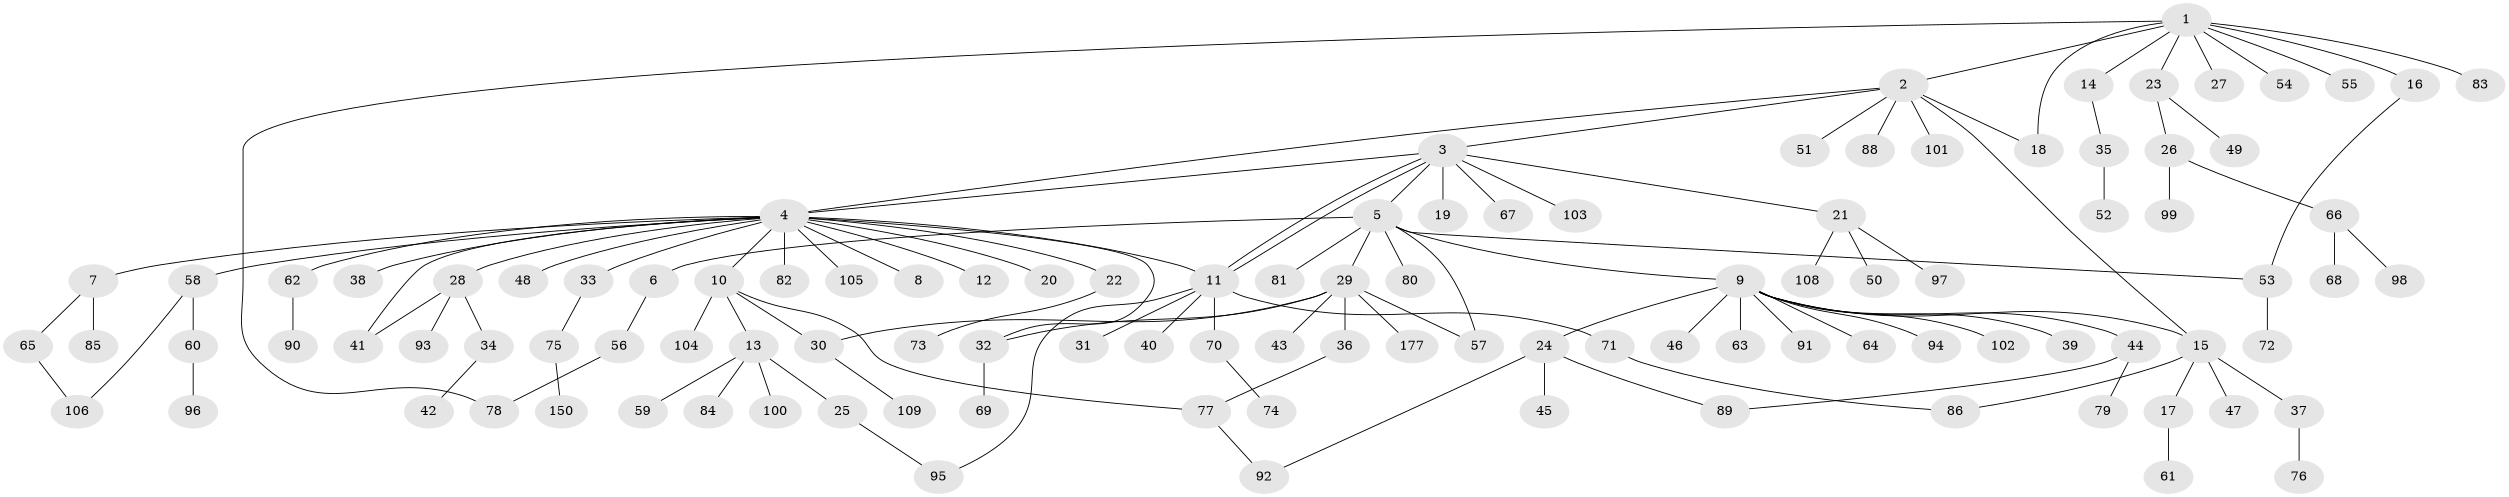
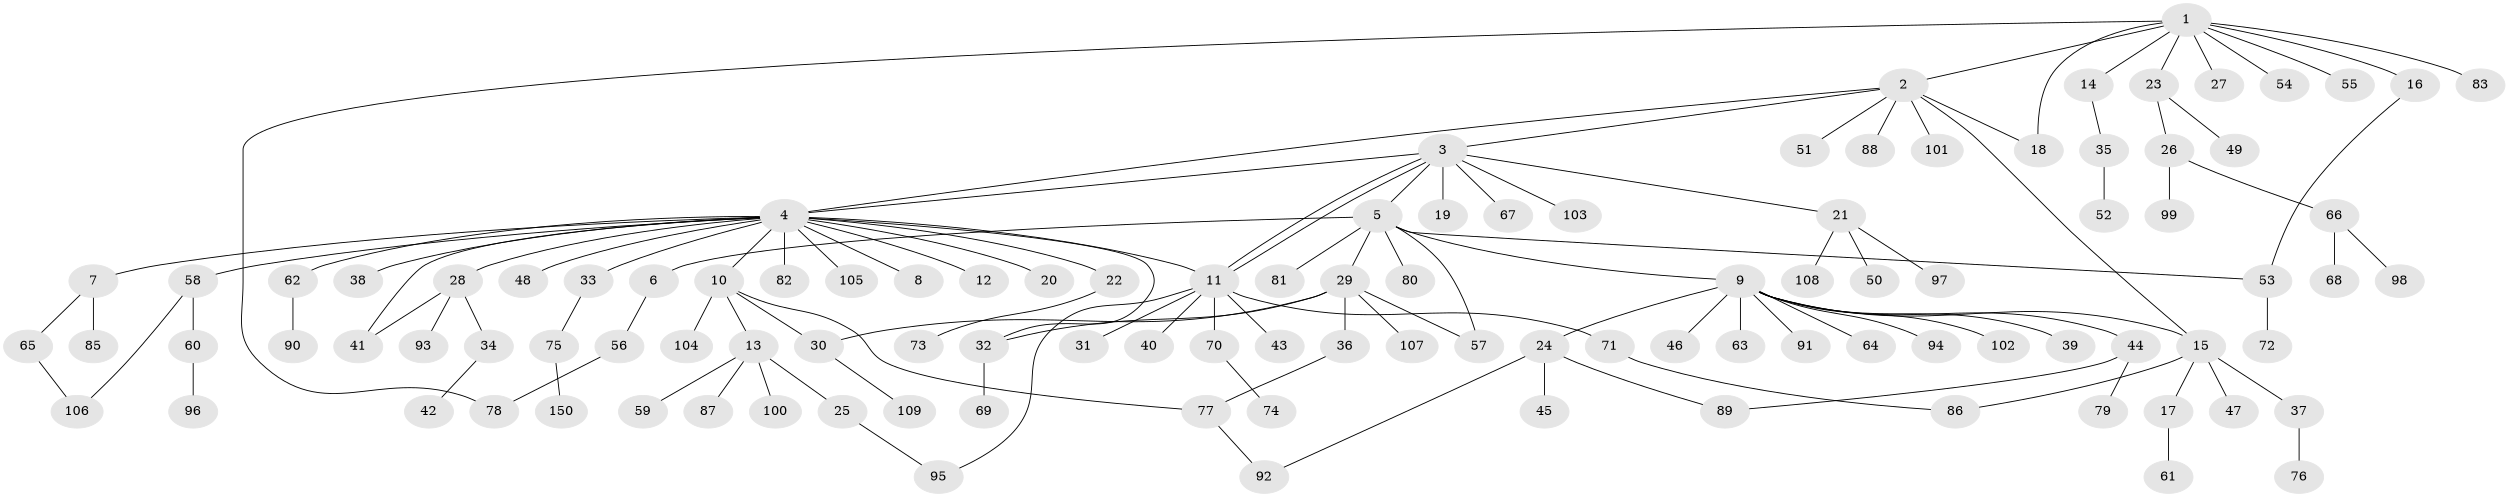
edge "29" -- "43": now "11" -- "43"
node "177": label "177" -> "107"
node "84": label "84" -> "87"
